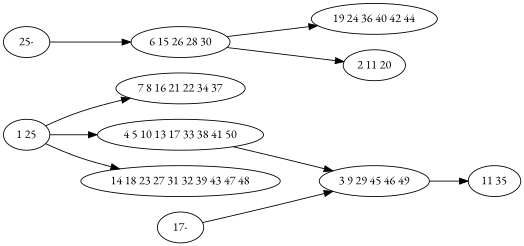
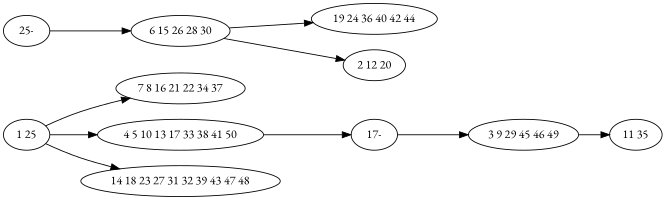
node "2 11 20": label "2 11 20" -> "2 12 20"
edge "4 5 10 13 17 33 38 41 50" -> "3 9 29 45 46 49": now "4 5 10 13 17 33 38 41 50" -> "17-"
